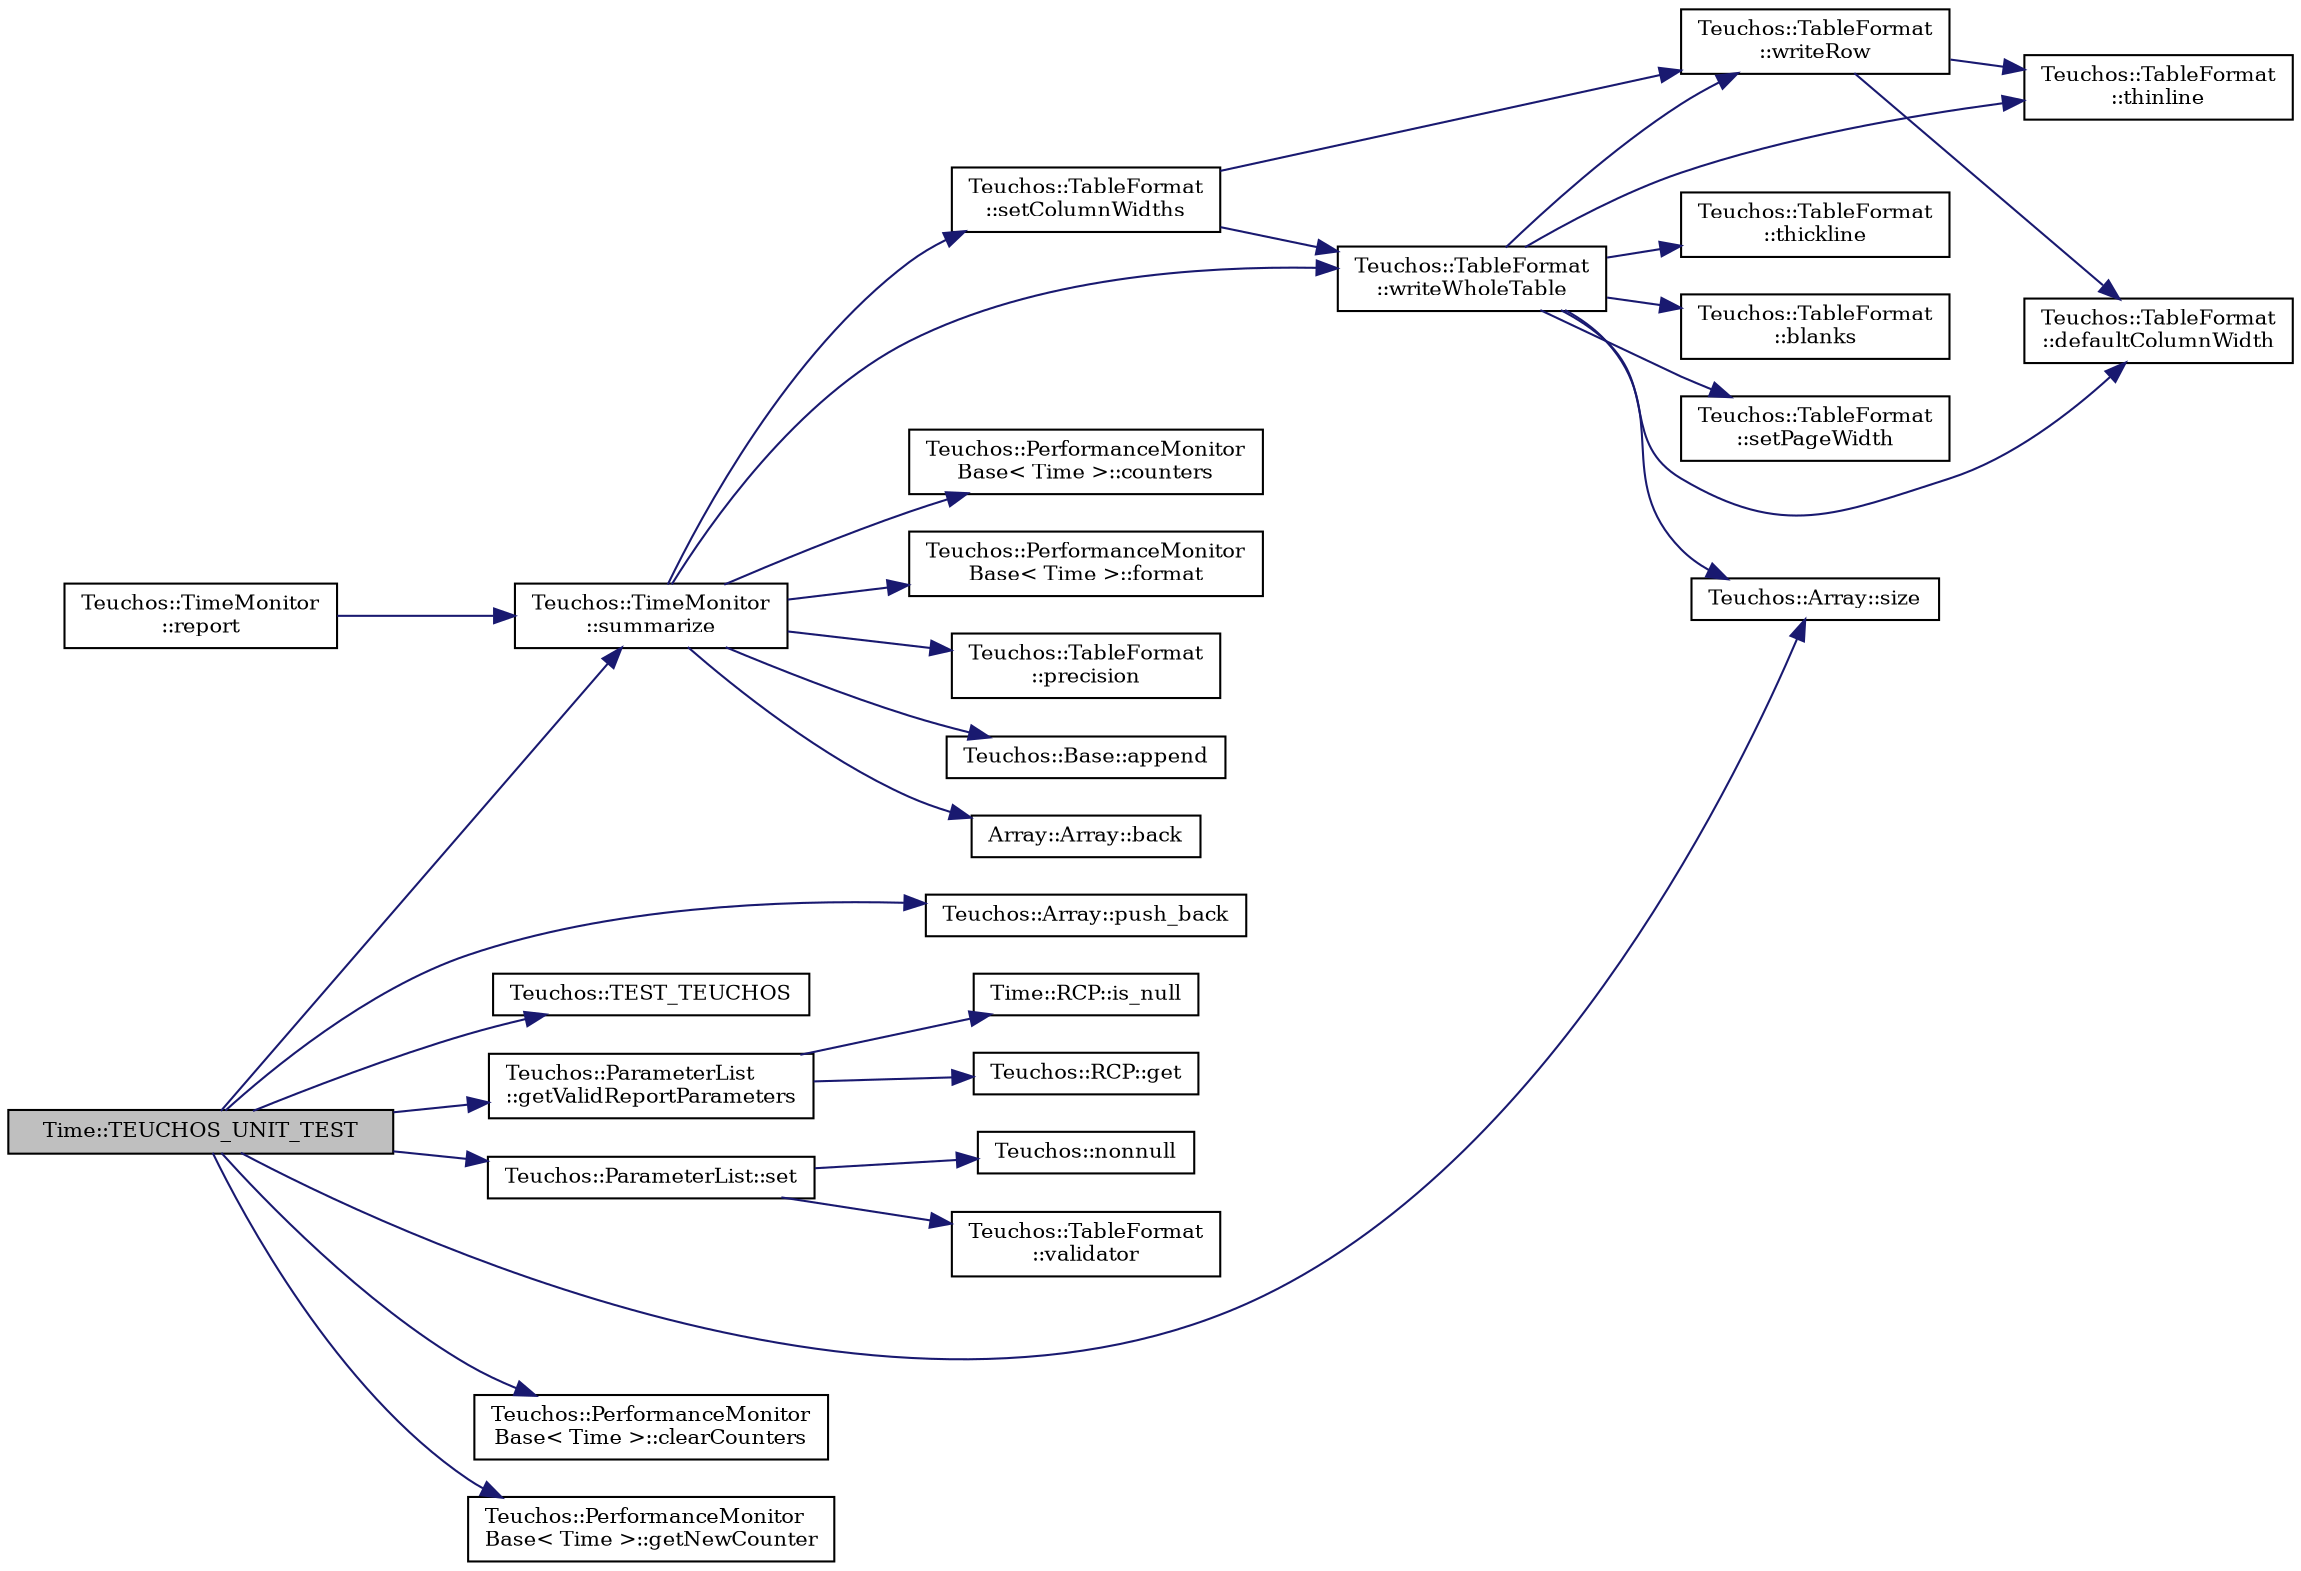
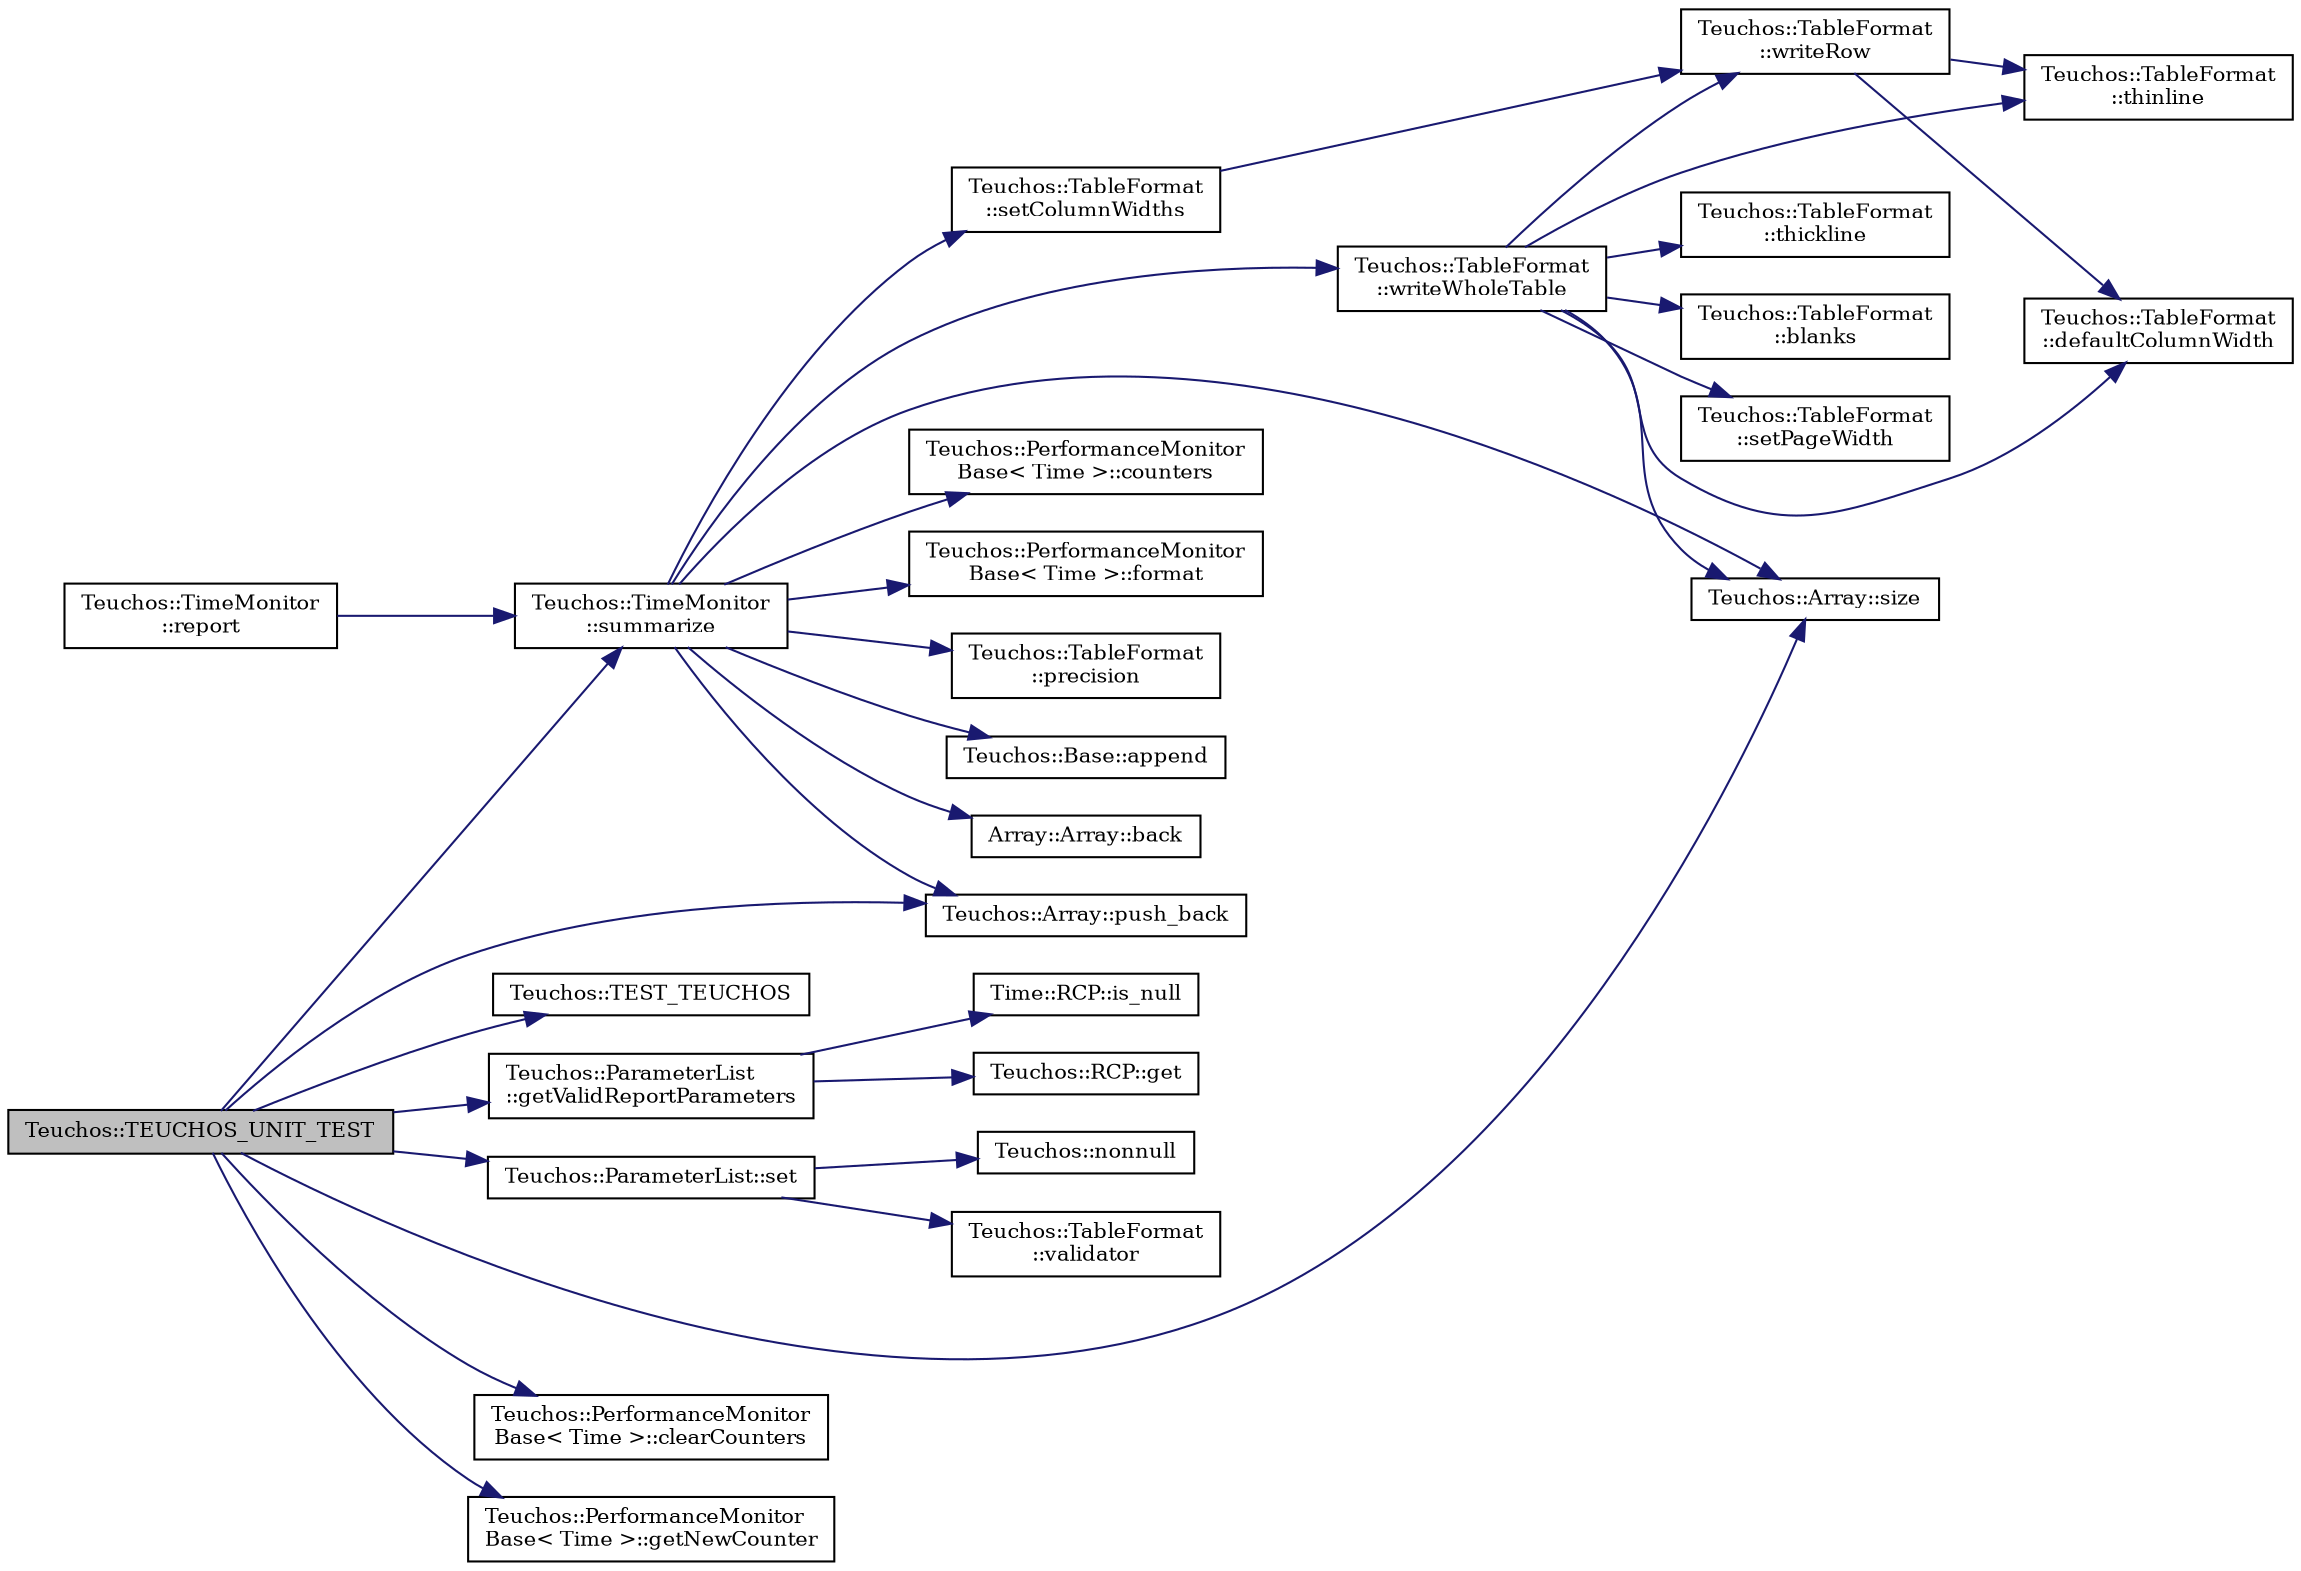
edge "Teuchos::TableFormat ::setColumnWidths" -> "Teuchos::TableFormat ::writeWholeTable": removed
edge "Teuchos::TimeMonitor ::summarize" -> "Teuchos::Array::size": added
edge "Teuchos::TimeMonitor ::summarize" -> "Teuchos::Array::push_back": added
node "Time::TEUCHOS_UNIT_TEST": label "Time::TEUCHOS_UNIT_TEST" -> "Teuchos::TEUCHOS_UNIT_TEST"
